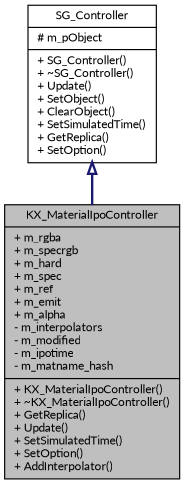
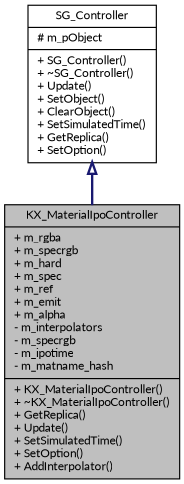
node "KX_MaterialIpoController": text "- m_modified" -> "- m_specrgb"
